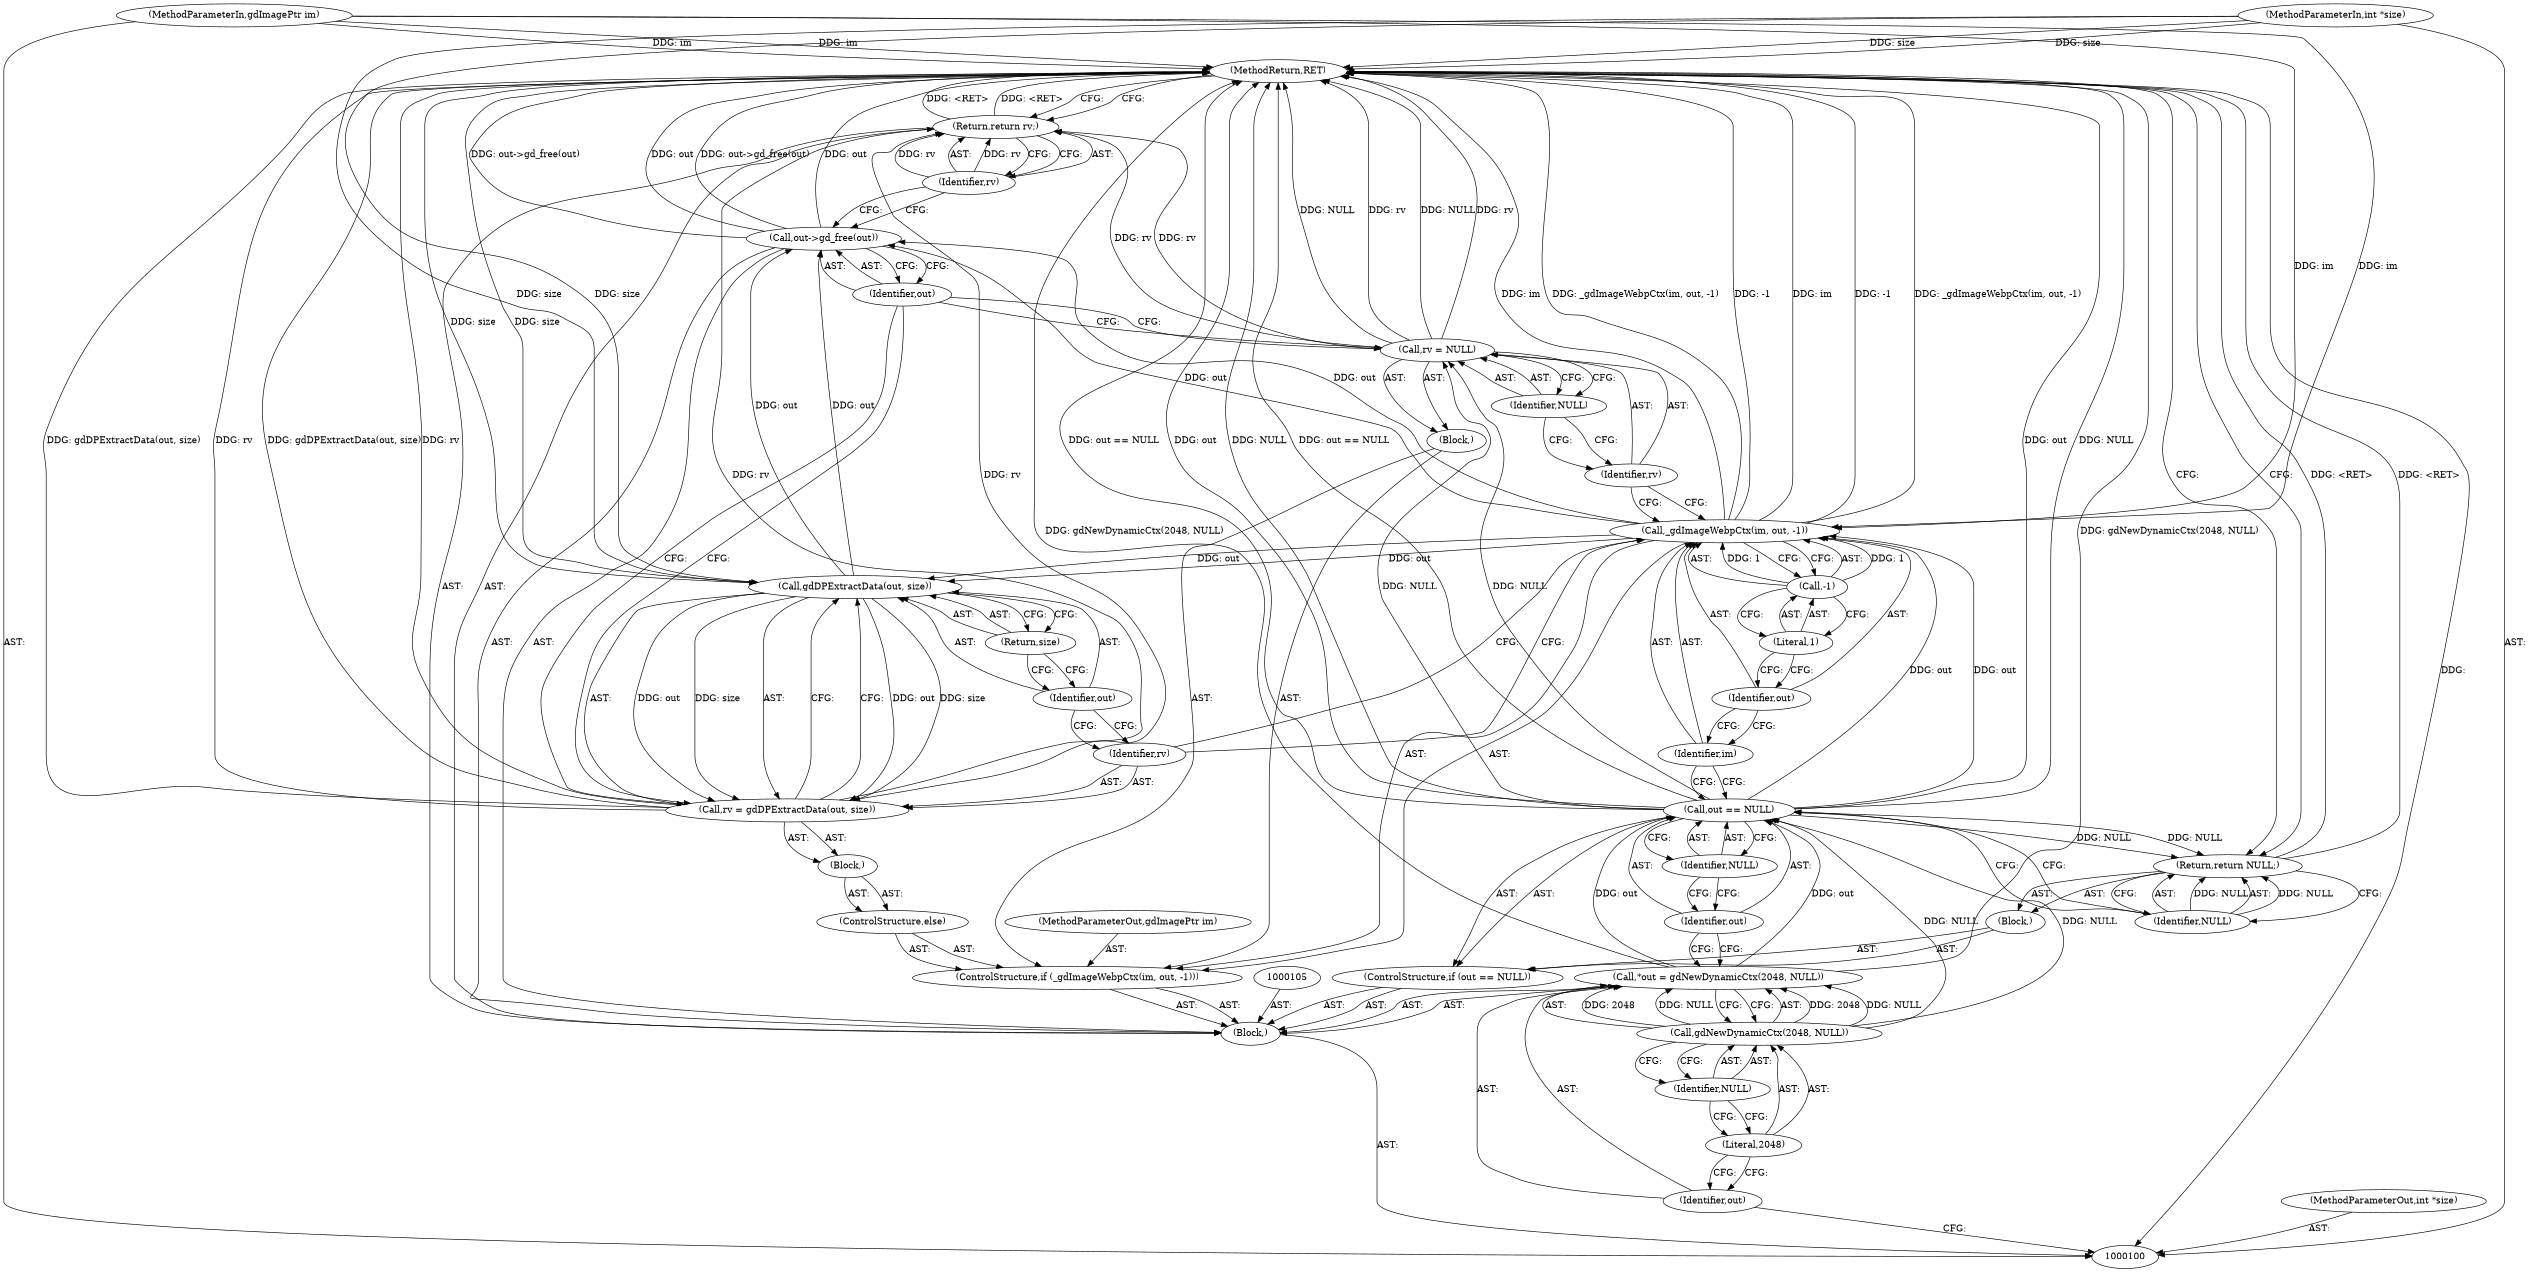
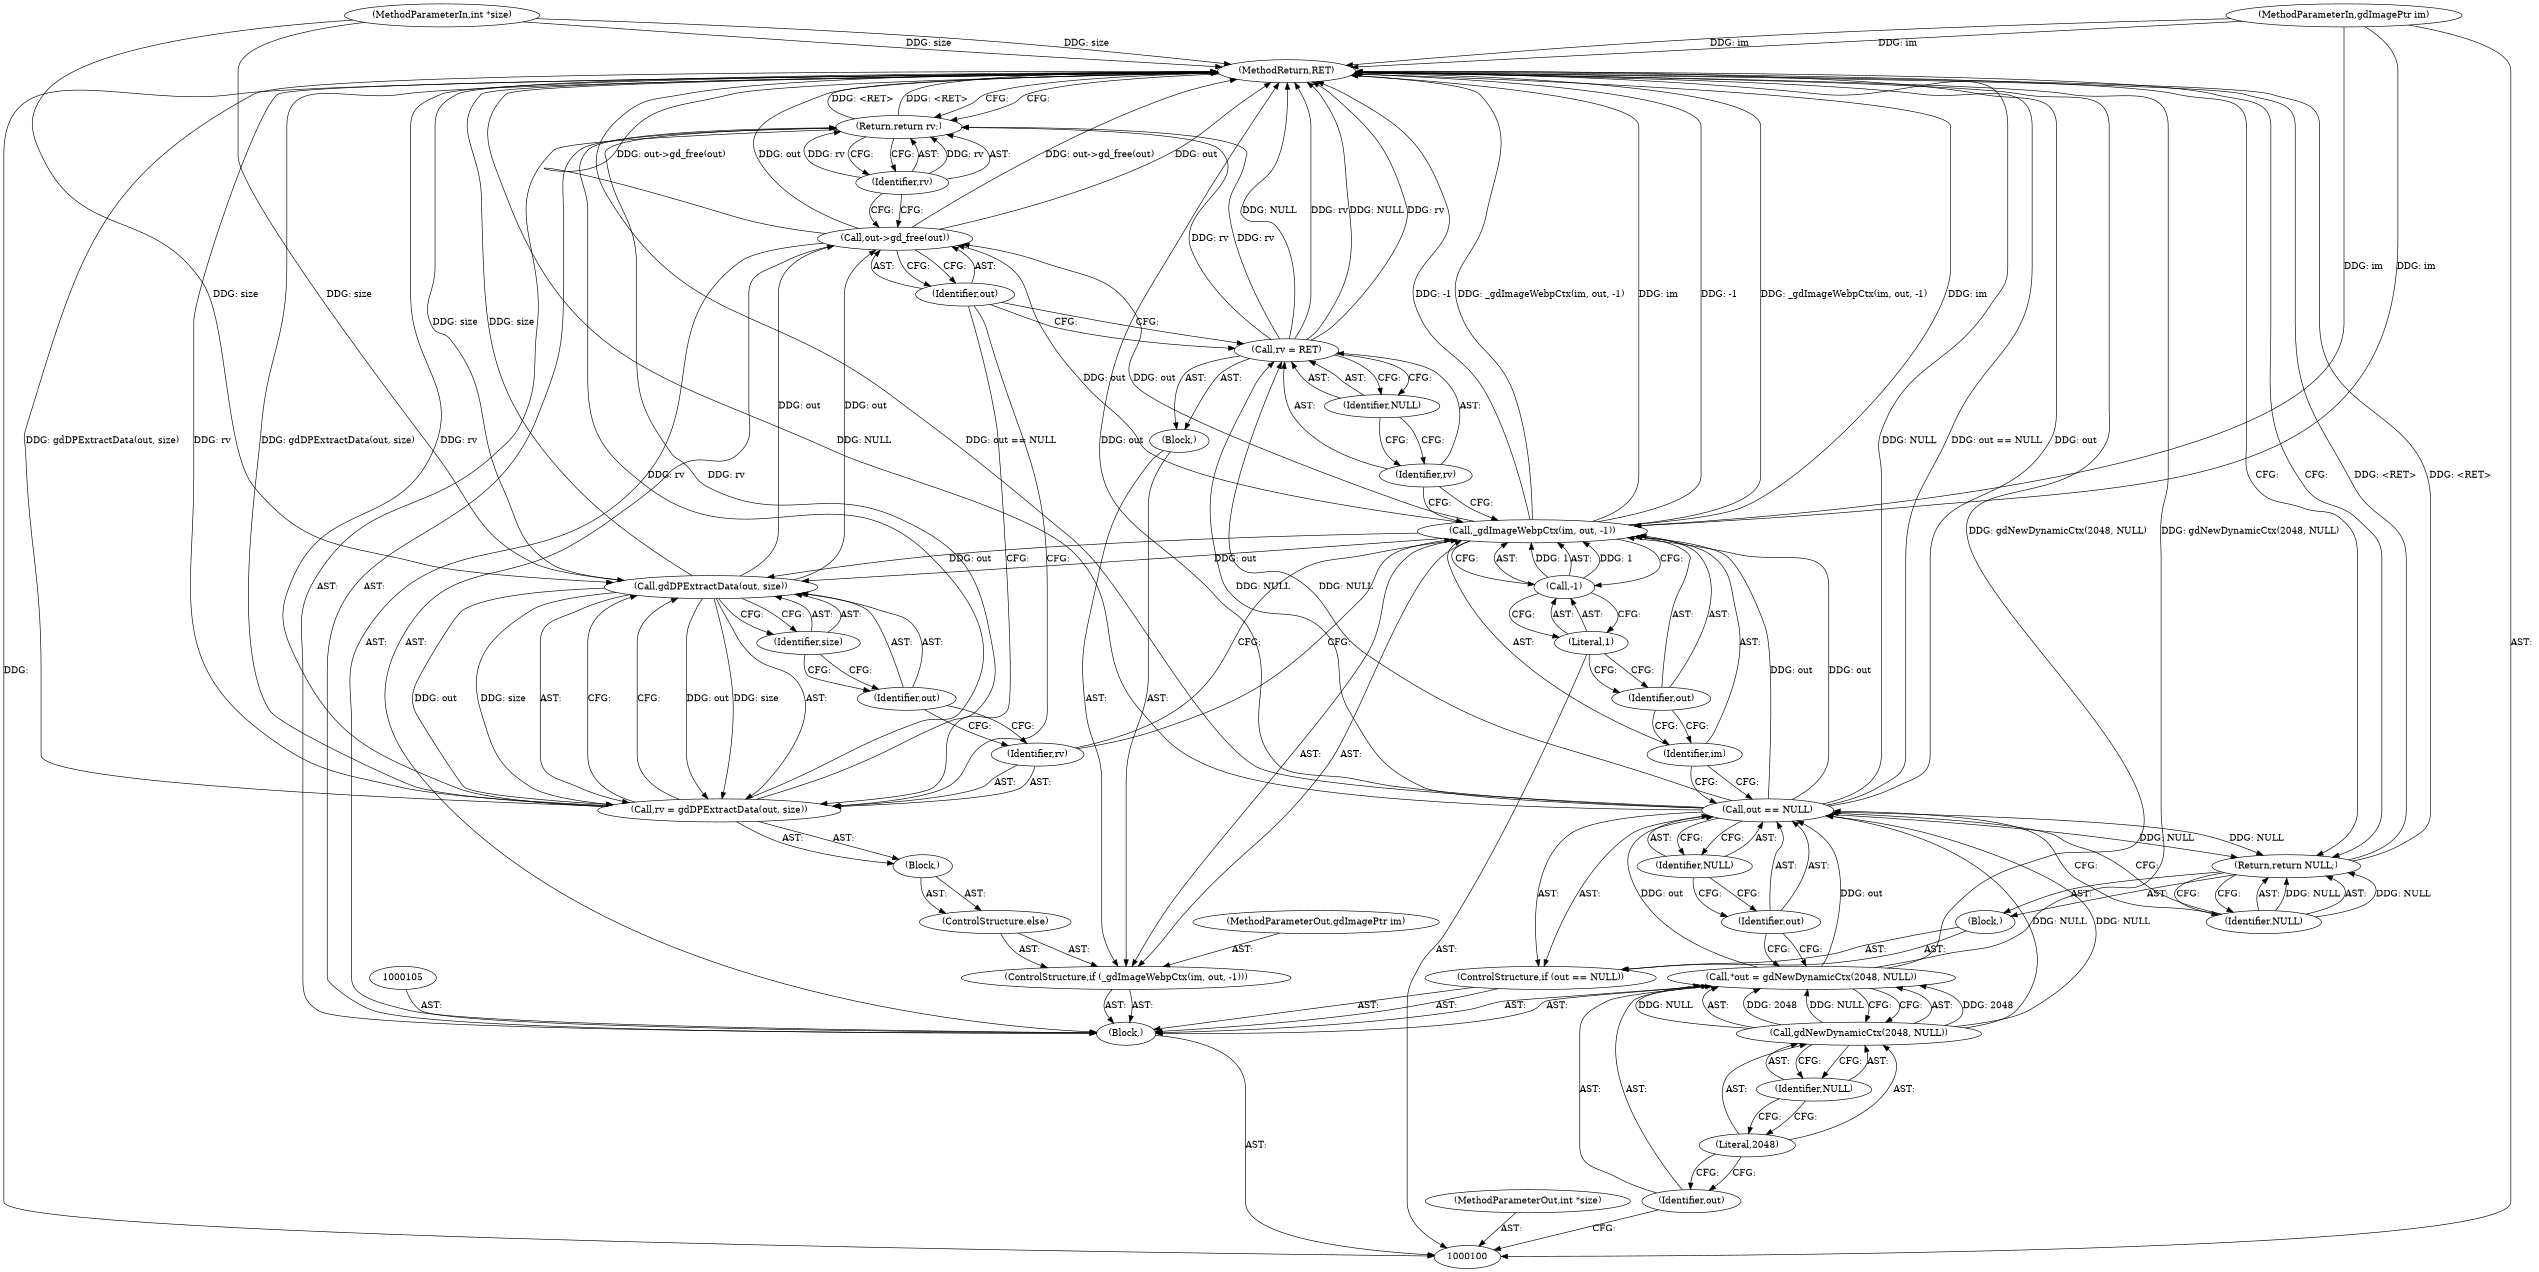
node "(Call,rv = NULL)": label "(Call,rv = NULL)" -> "(Call,rv = RET)"
node "(Return,size)": label "(Return,size)" -> "(Identifier,size)"
edge "(MethodParameterIn,int *size)" -> "1000100": now "(Literal,1)" -> "1000100"
